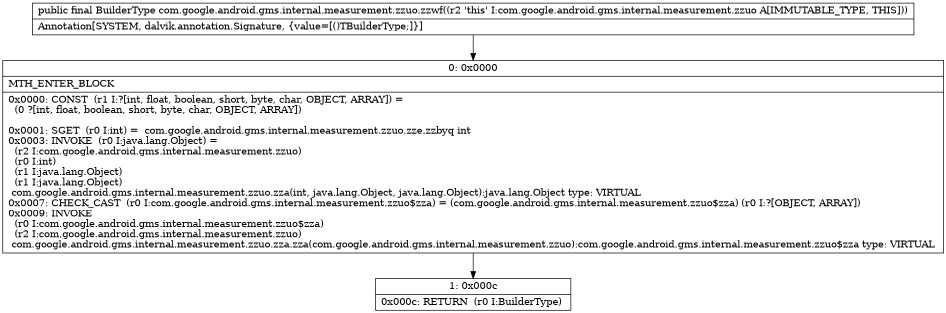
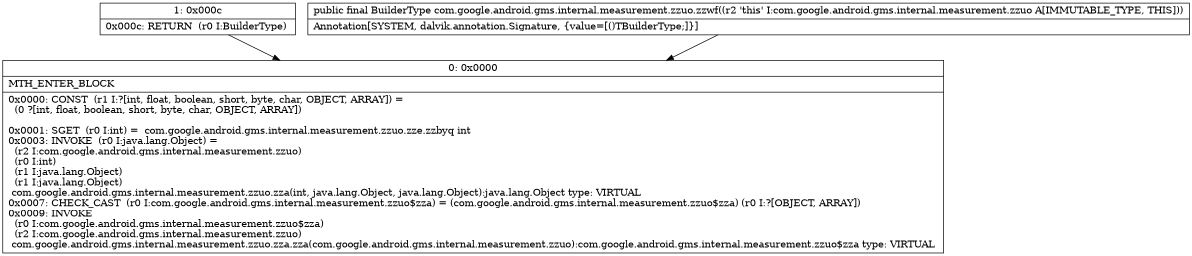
edge "0: 0x0000" -> "1: 0x000c": reversed
